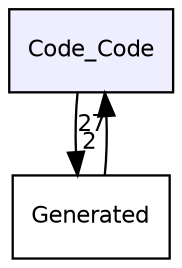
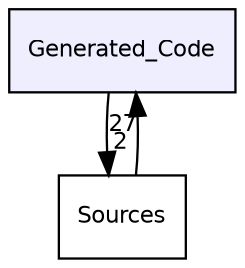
node "Code_Code": label "Code_Code" -> "Generated_Code"
node "Generated": label "Generated" -> "Sources"
